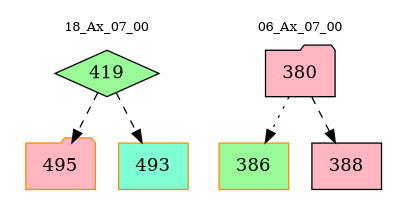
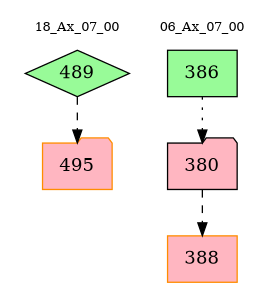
node "419": label "419" -> "489"
edge "380" -> "386": reversed
node "493": removed
node "386": color darkorange -> black
node "388": color black -> darkorange
